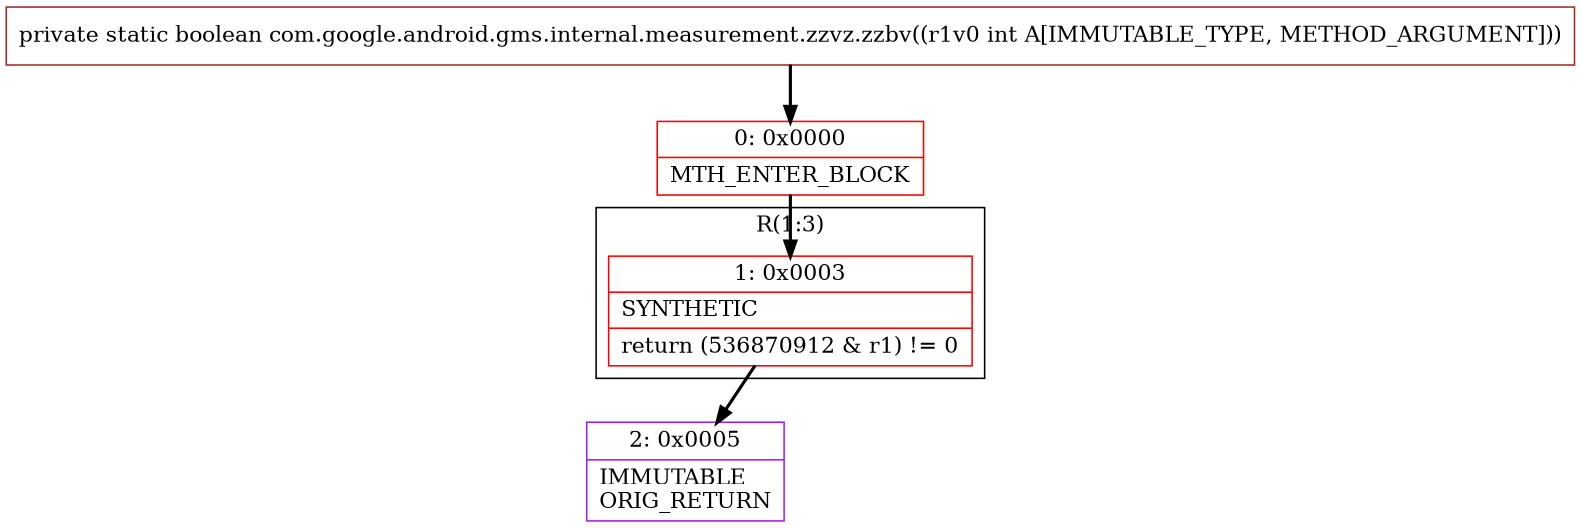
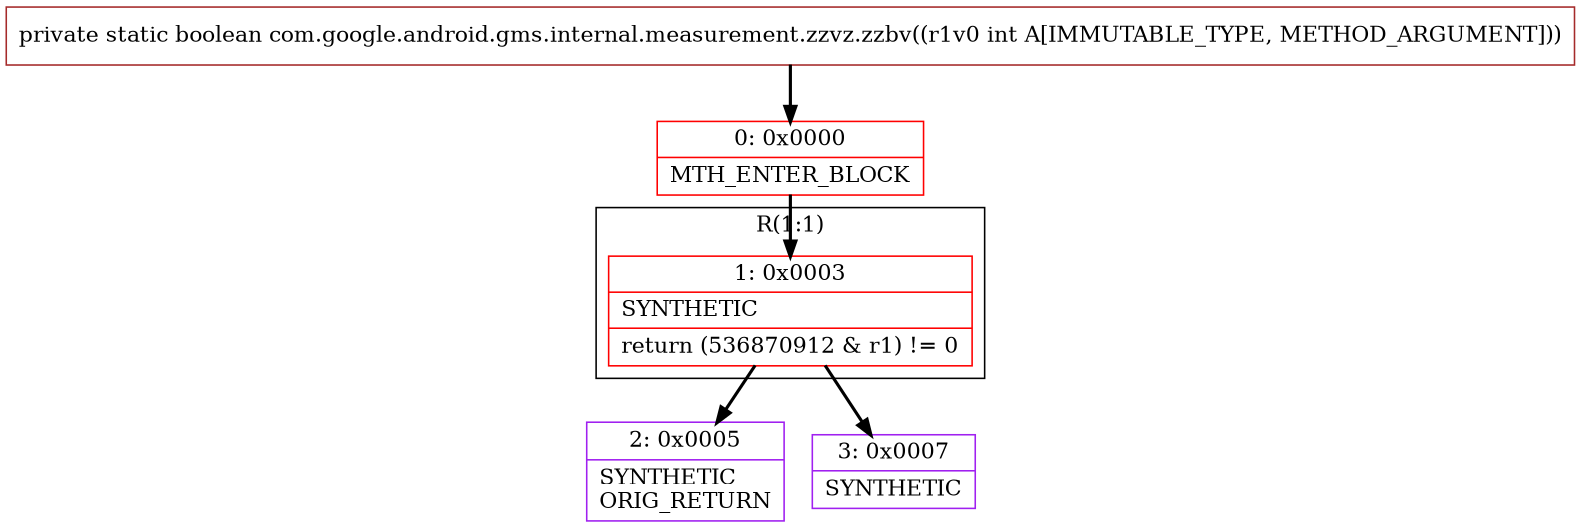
cluster "R(1:3)": label "R(1:3)" -> "R(1:1)"
node "3: 0x0007": added
node "2: 0x0005": text "IMMUTABLE" -> "SYNTHETIC"
